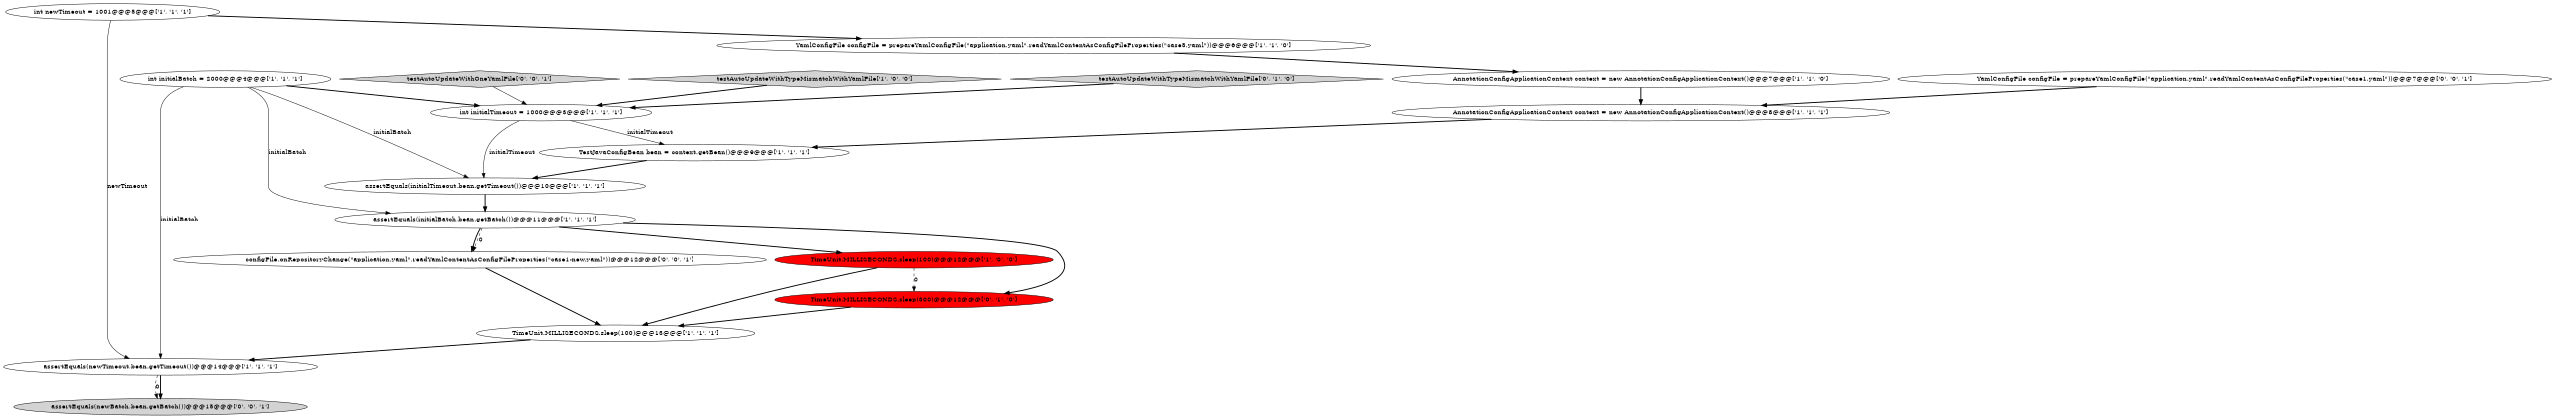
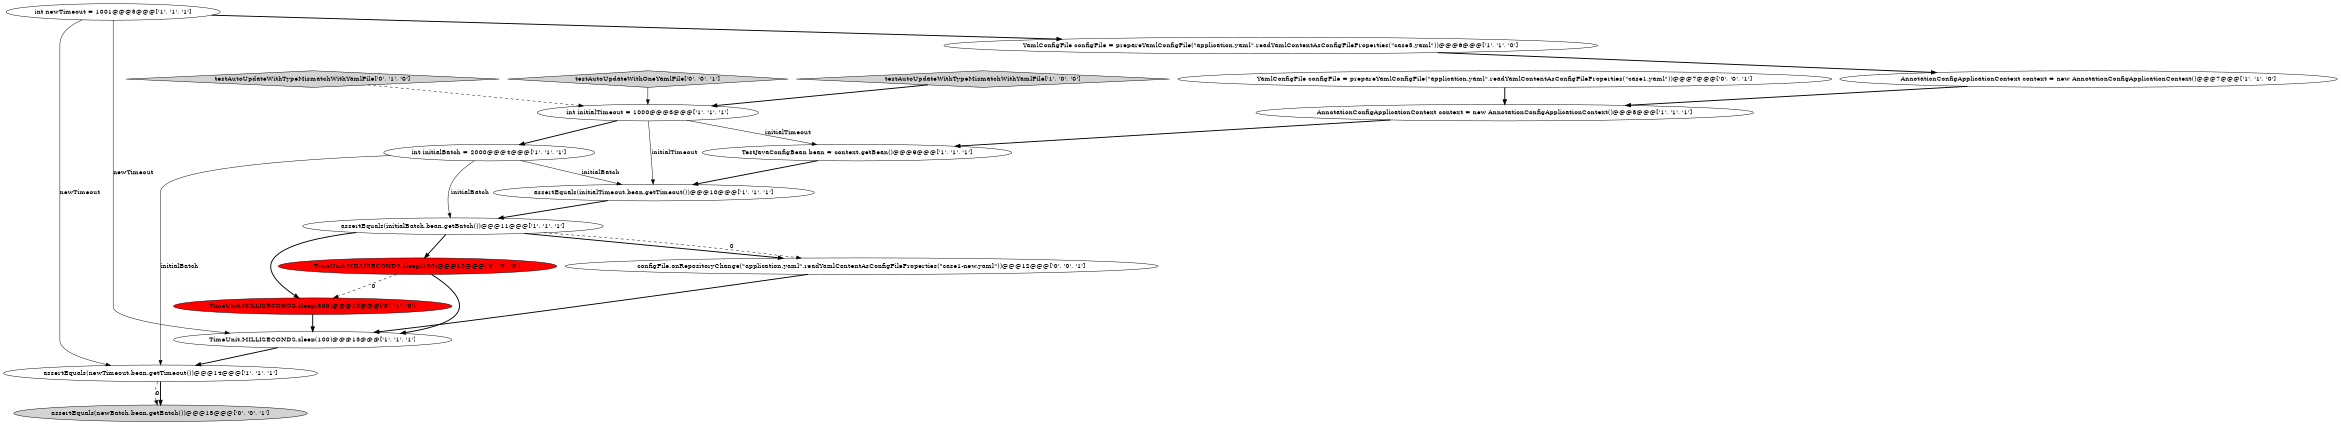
edge "int initialBatch = 2000@@@4@@@['1', '1', '1']" -> "int initialTimeout = 1000@@@3@@@['1', '1', '1']": reversed
edge "testAutoUpdateWithTypeMismatchWithYamlFile['0', '1', '0']" -> "int initialTimeout = 1000@@@3@@@['1', '1', '1']": style bold -> dashed
edge "int newTimeout = 1001@@@5@@@['1', '1', '1']" -> "TimeUnit.MILLISECONDS.sleep(100)@@@13@@@['1', '1', '1']": added, label "newTimeout"
